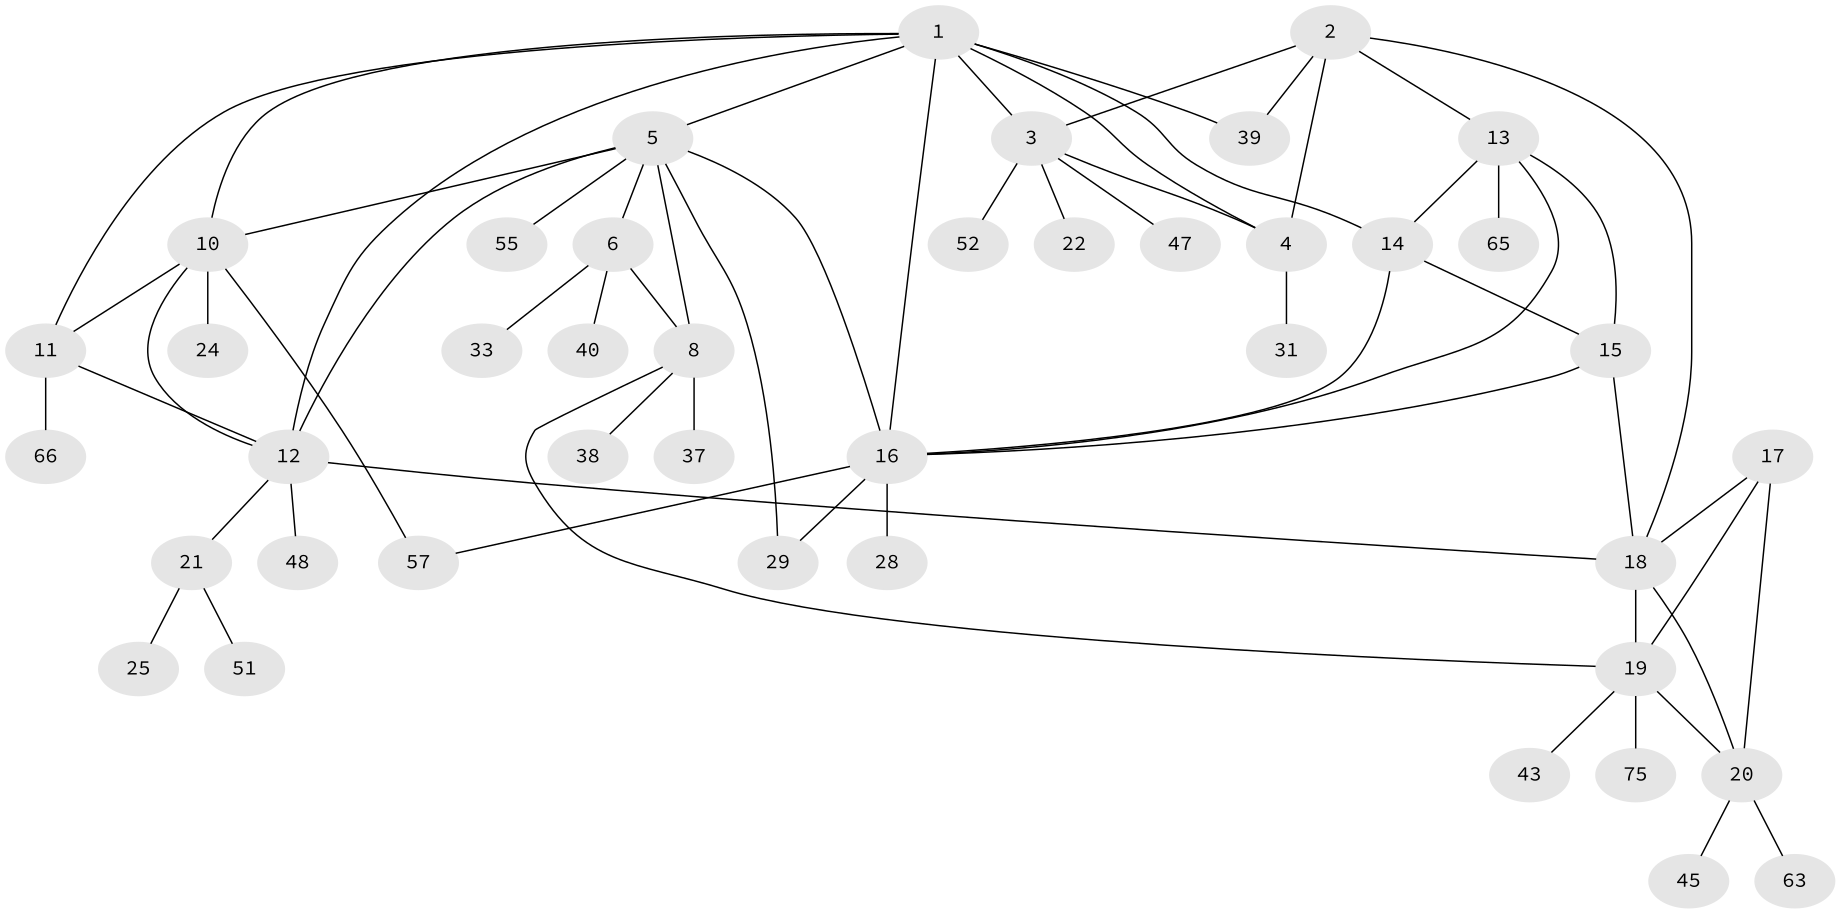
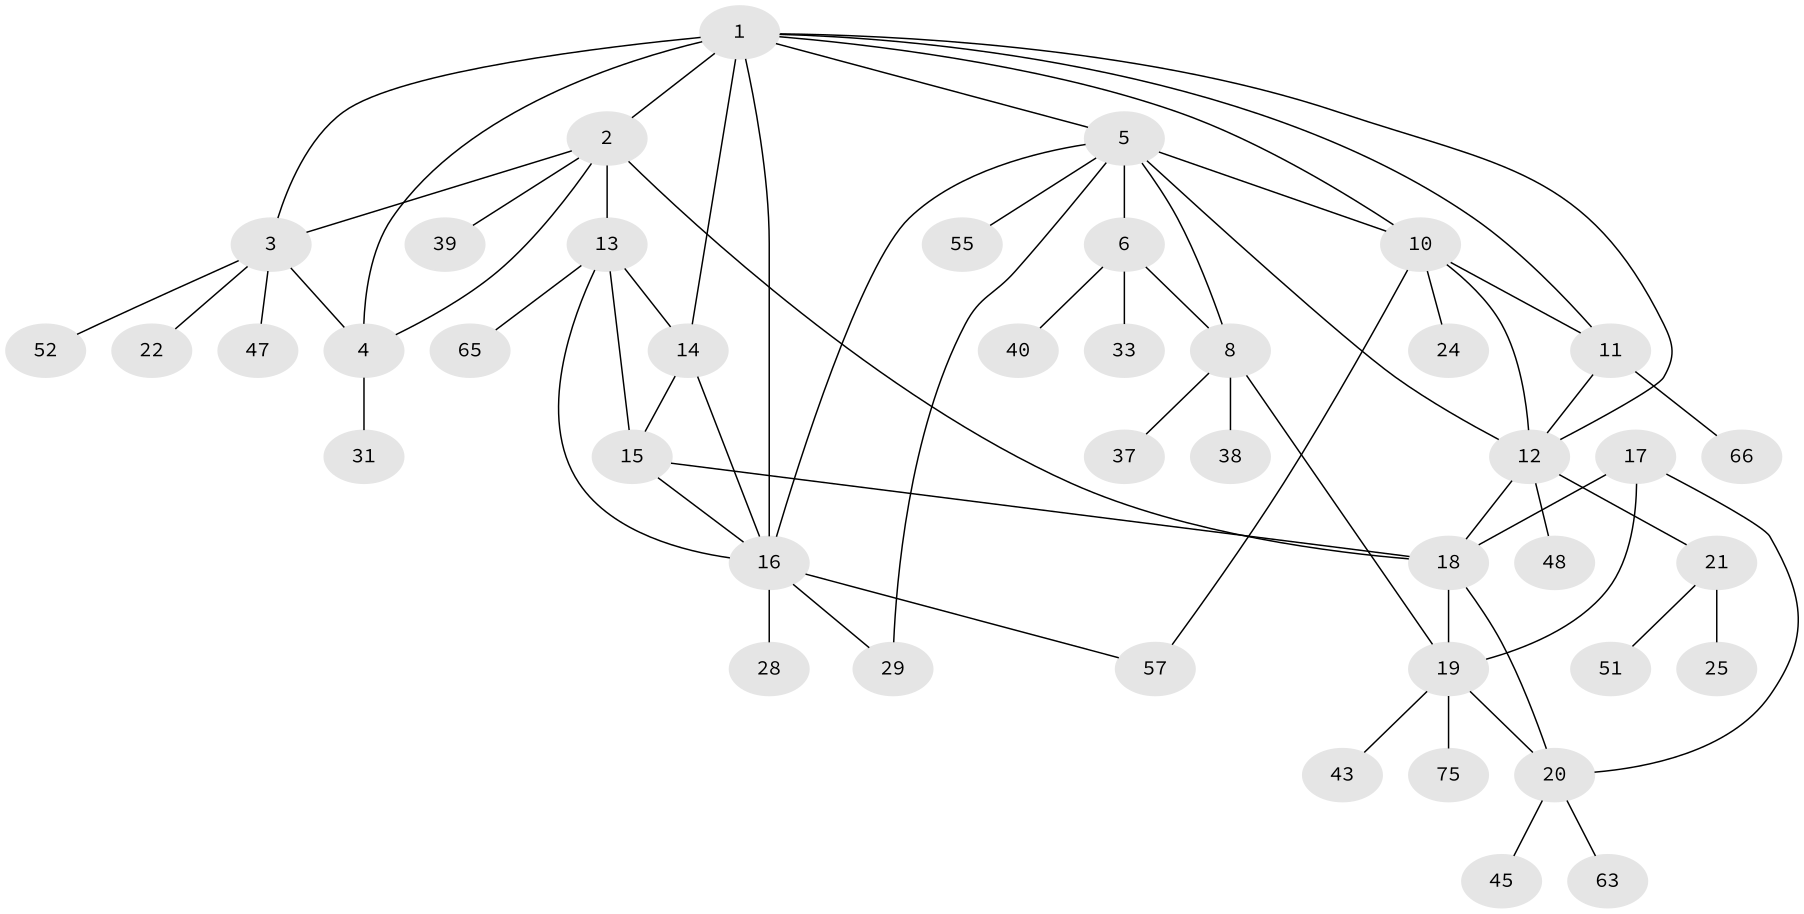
edge "1" -- "39": now "1" -- "2"
